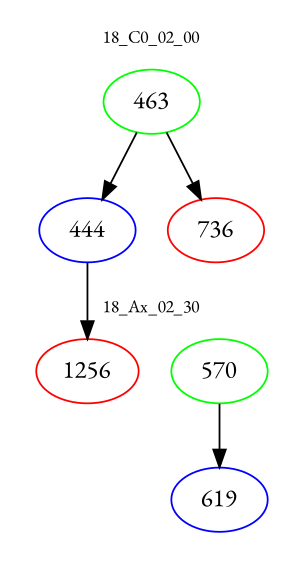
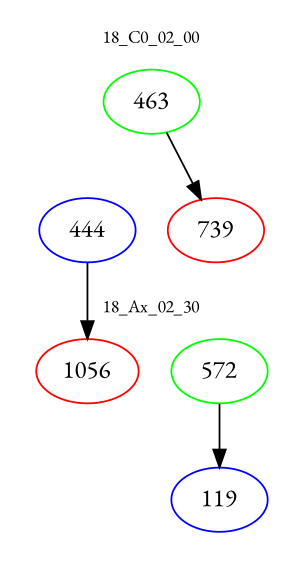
edge "463" -> "444": removed
node "736": label "736" -> "739"
node "1256": label "1256" -> "1056"
node "570": label "570" -> "572"
node "619": label "619" -> "119"
